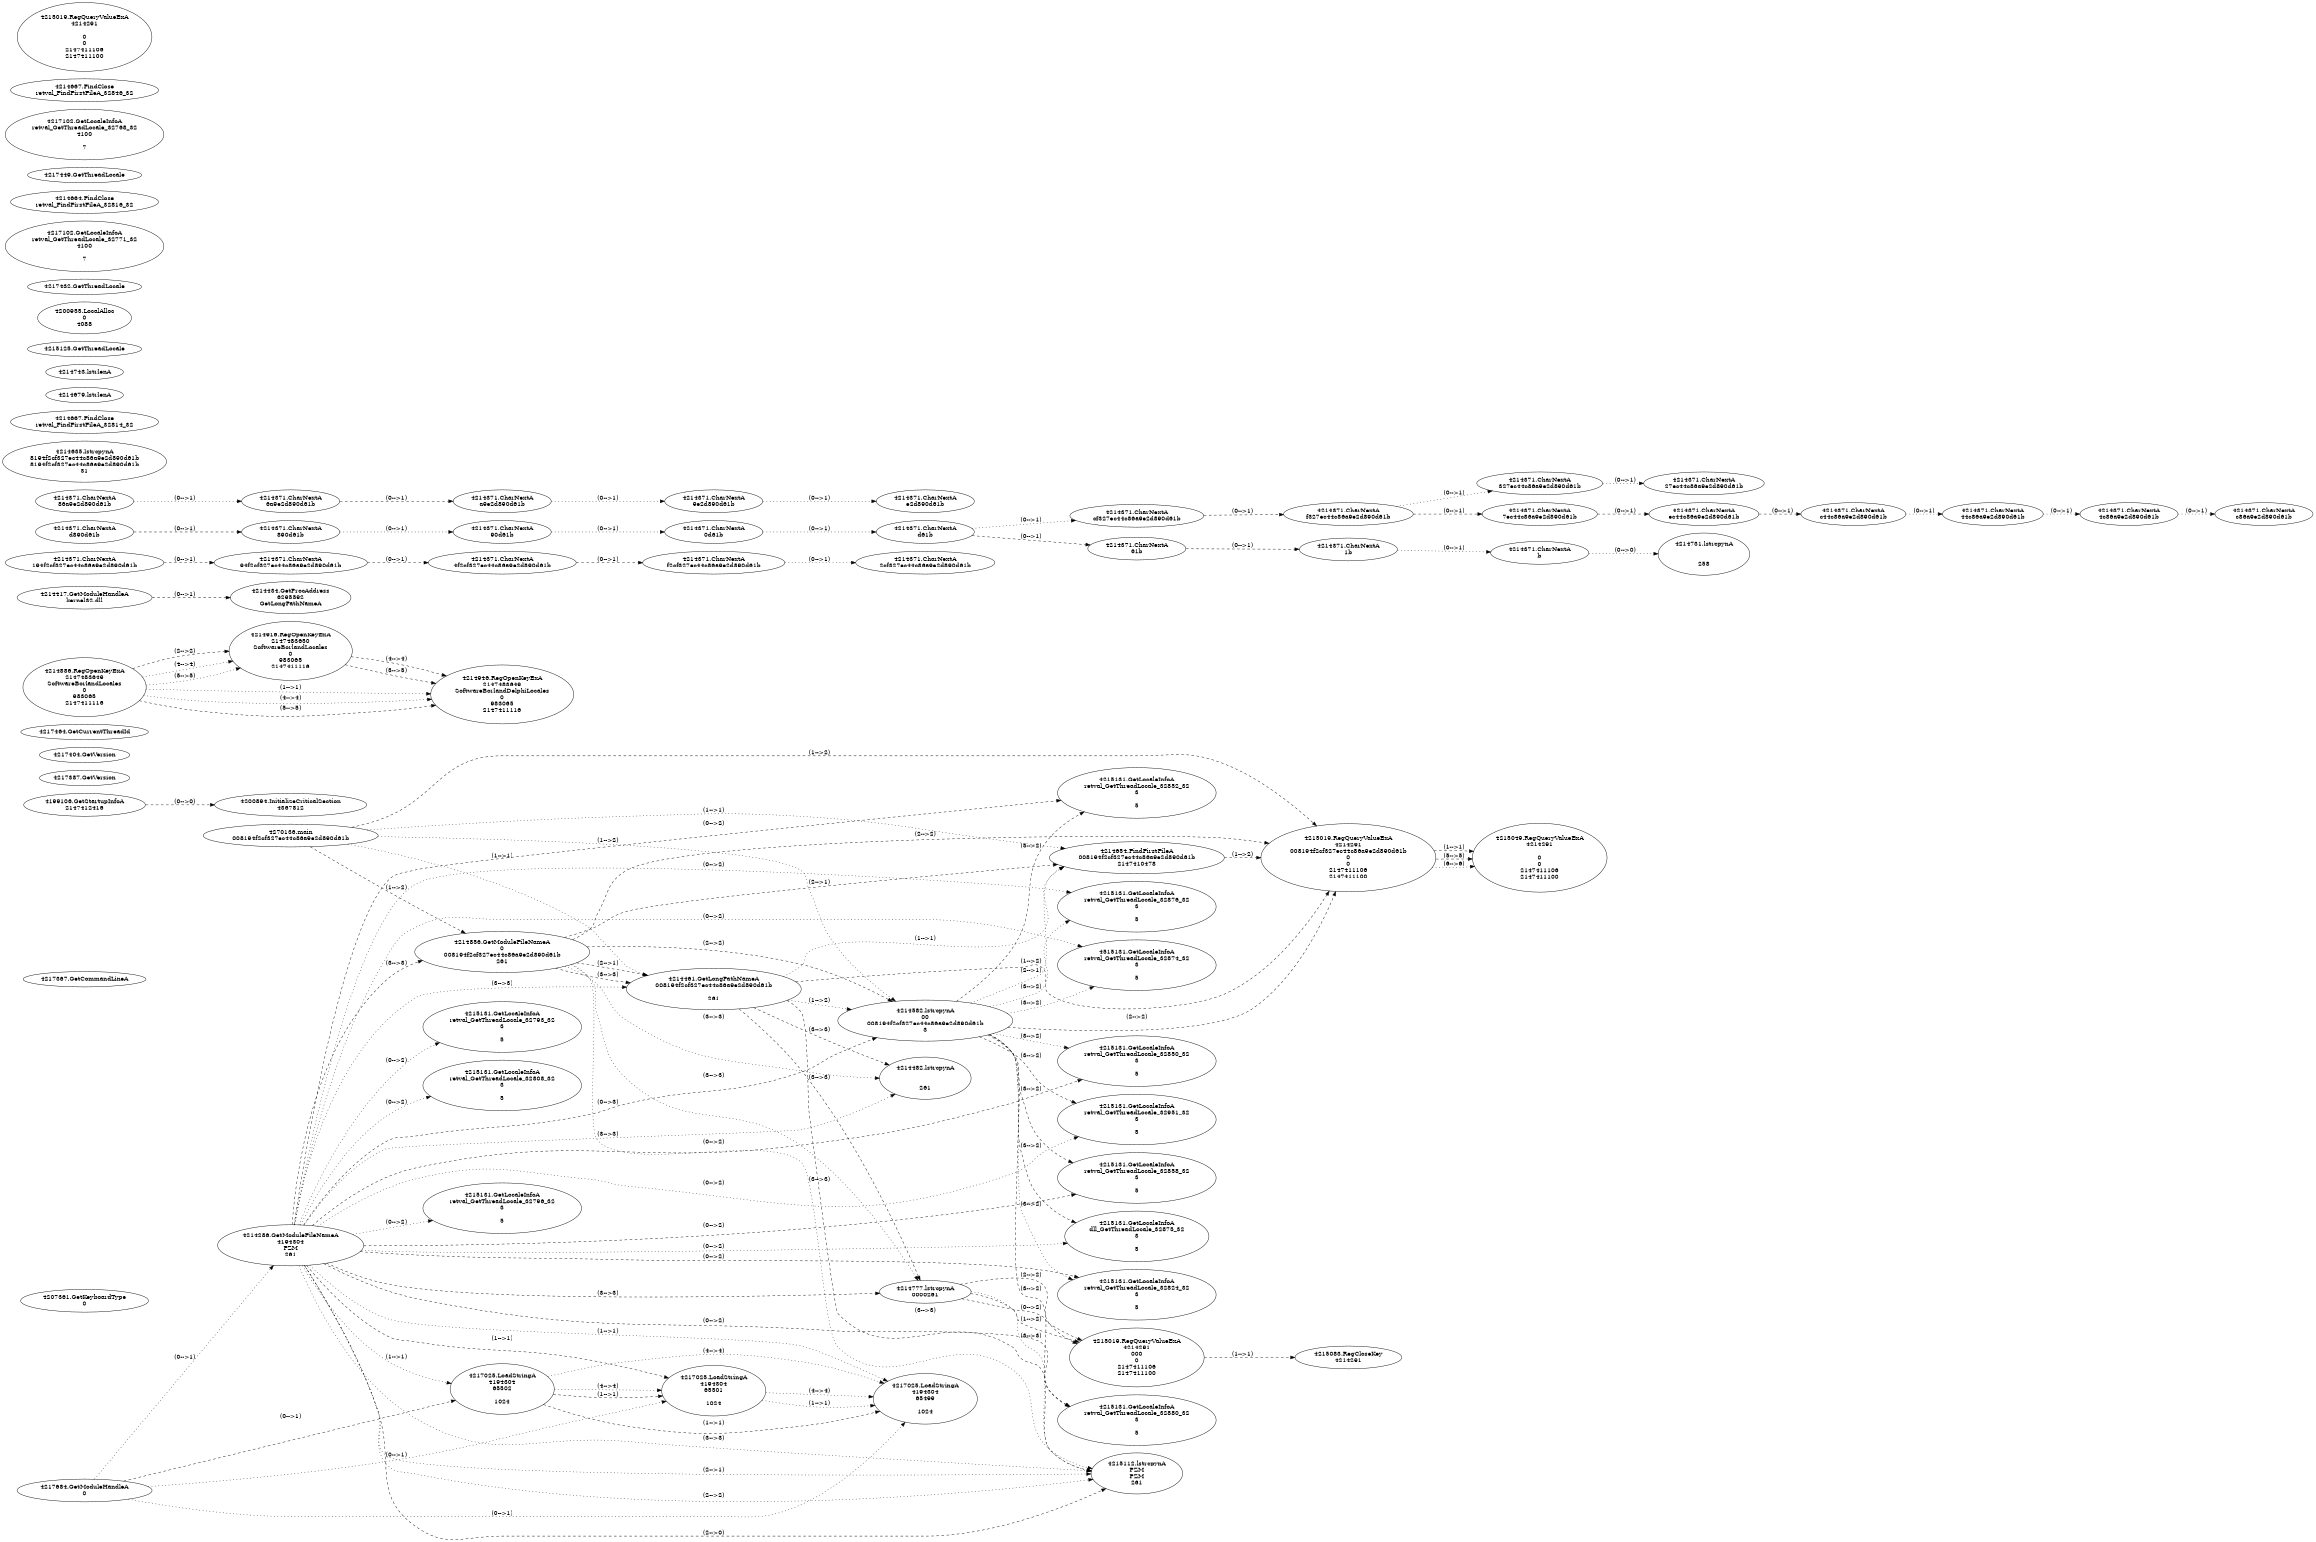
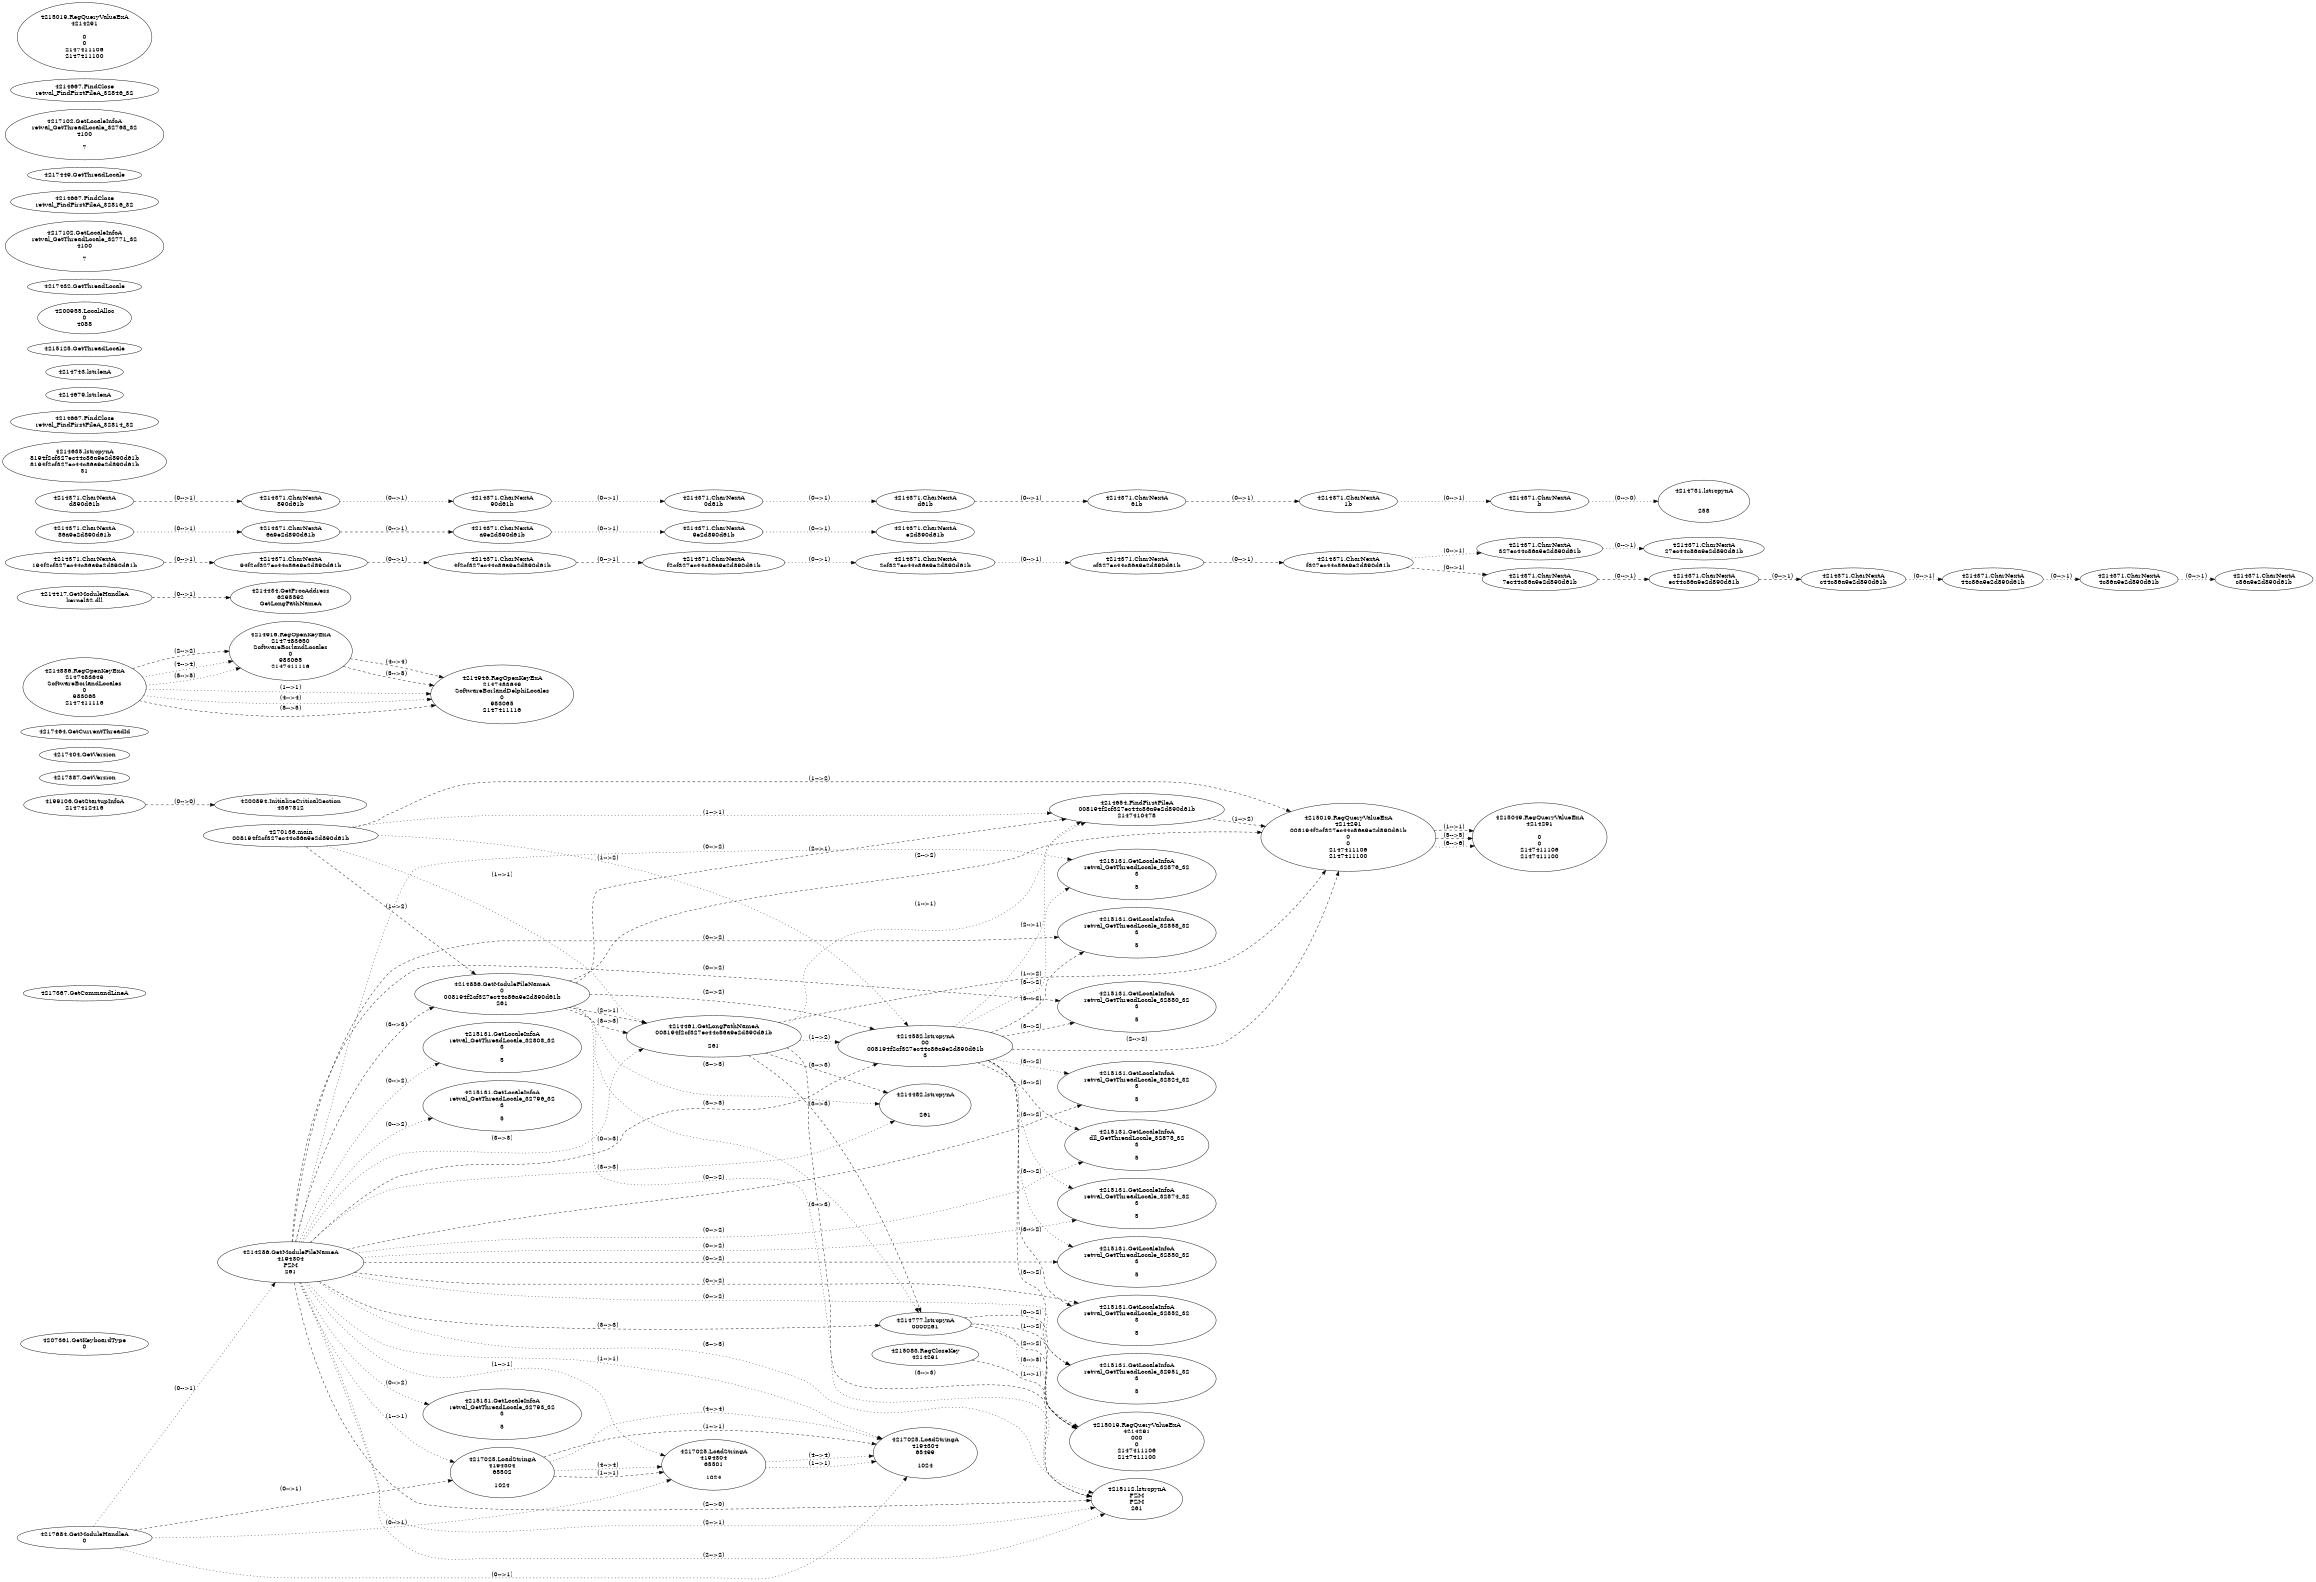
node "4214664.FindClose retval_FindFirstFileA_32816_32": label "4214664.FindClose retval_FindFirstFileA_32816_32" -> "4214667.FindClose retval_FindFirstFileA_32816_32"
edge "4214371.CharNextA d61b" -> "4214371.CharNextA cf327ec44c86a9e2d890d61b": now "4214371.CharNextA 2cf327ec44c86a9e2d890d61b" -> "4214371.CharNextA cf327ec44c86a9e2d890d61b"
node "4515131.GetLocaleInfoA retval_GetThreadLocale_32874_32 3 5": label "4515131.GetLocaleInfoA retval_GetThreadLocale_32874_32 3 5" -> "4215131.GetLocaleInfoA retval_GetThreadLocale_32874_32 3 5"
edge "4214286.GetModuleFileNameA 4194304 PZM 261" -> "4217025.LoadStringA 4194304 65501 1024": style dashed -> dotted
edge "4215019.RegQueryValueExA 4214291 000 0 2147411106 2147411100" -> "4215083.RegCloseKey 4214291": reversed
